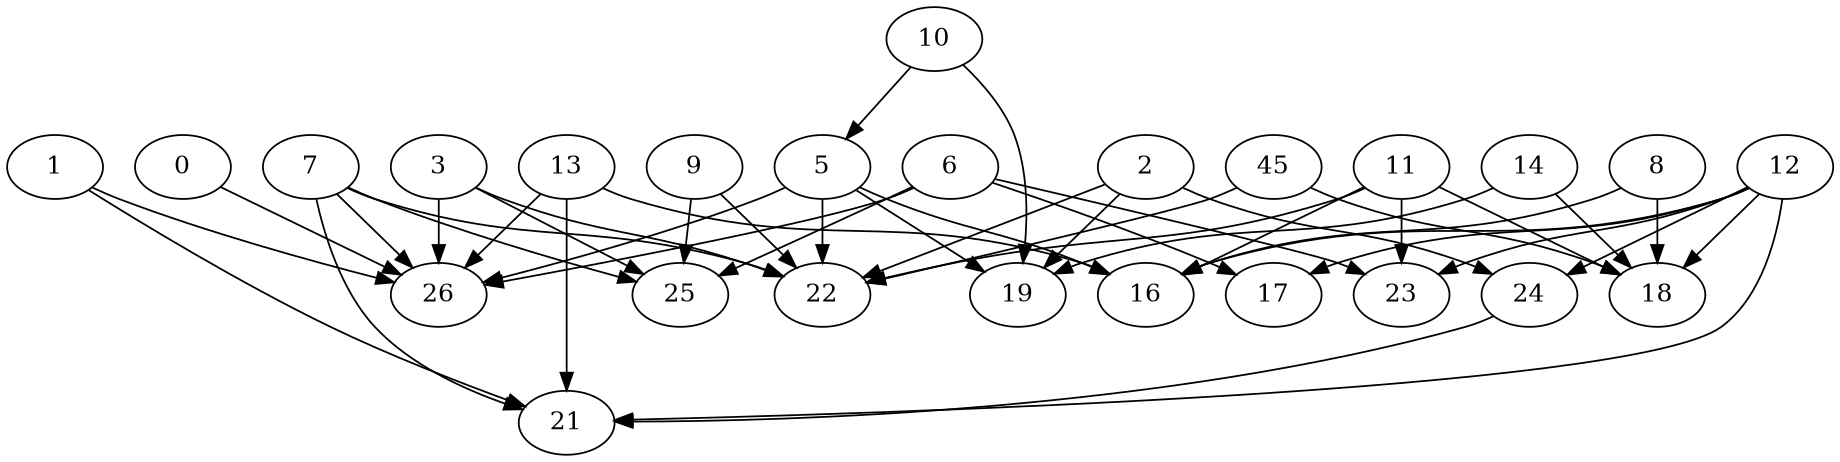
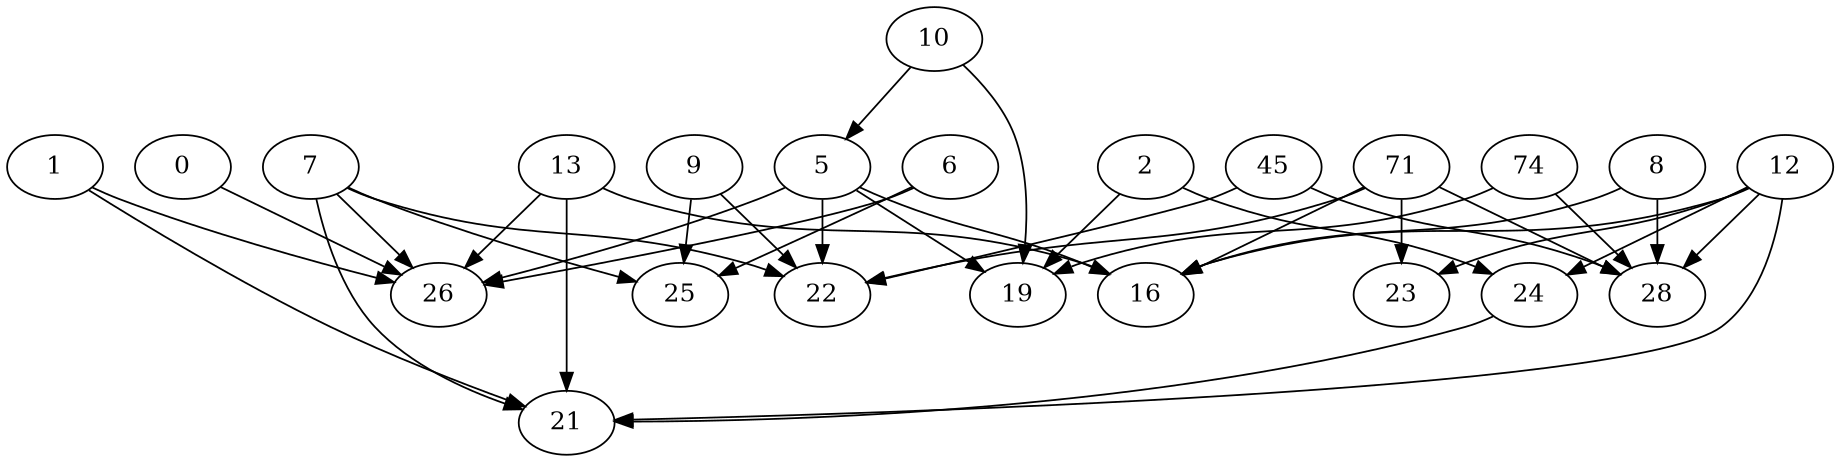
node "3": removed
node "11": label "11" -> "71"
node "14": label "14" -> "74"
edge "6" -> "23": removed
edge "2" -> "22": removed
node "17": removed
node "18": label "18" -> "28"
